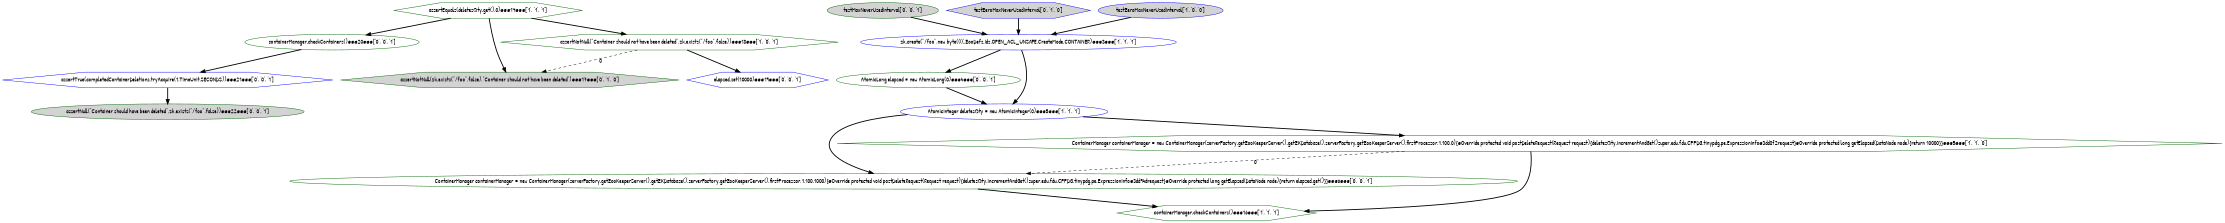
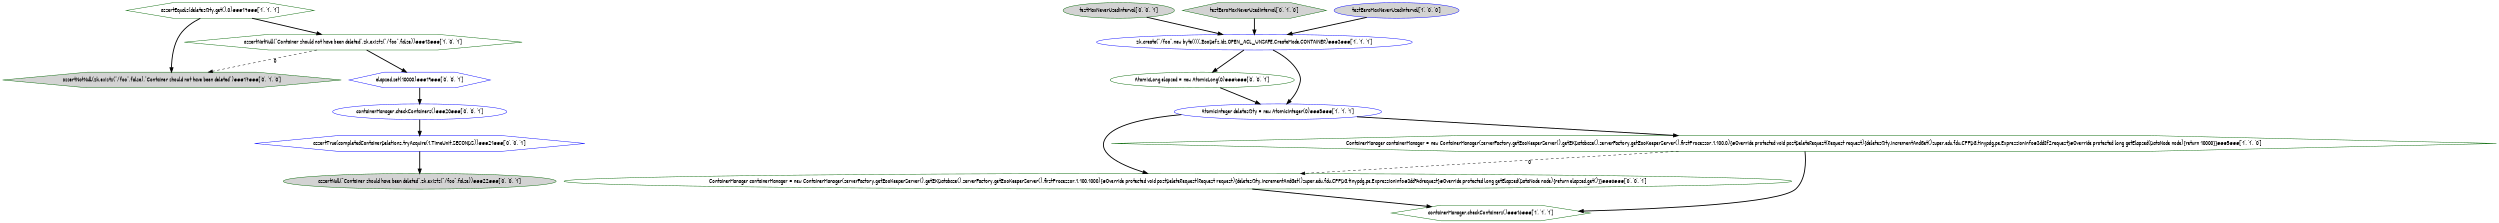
node "testZeroMaxNeverUsedInterval['0', '1', '0']": color blue -> darkgreen
edge "assertEquals(deletesQty.get(),0)@@@17@@@['1', '1', '1']" -> "containerManager.checkContainers()@@@20@@@['0', '0', '1']": now "elapsed.set(10000)@@@19@@@['0', '0', '1']" -> "containerManager.checkContainers()@@@20@@@['0', '0', '1']"
node "containerManager.checkContainers()@@@20@@@['0', '0', '1']": color darkgreen -> blue
